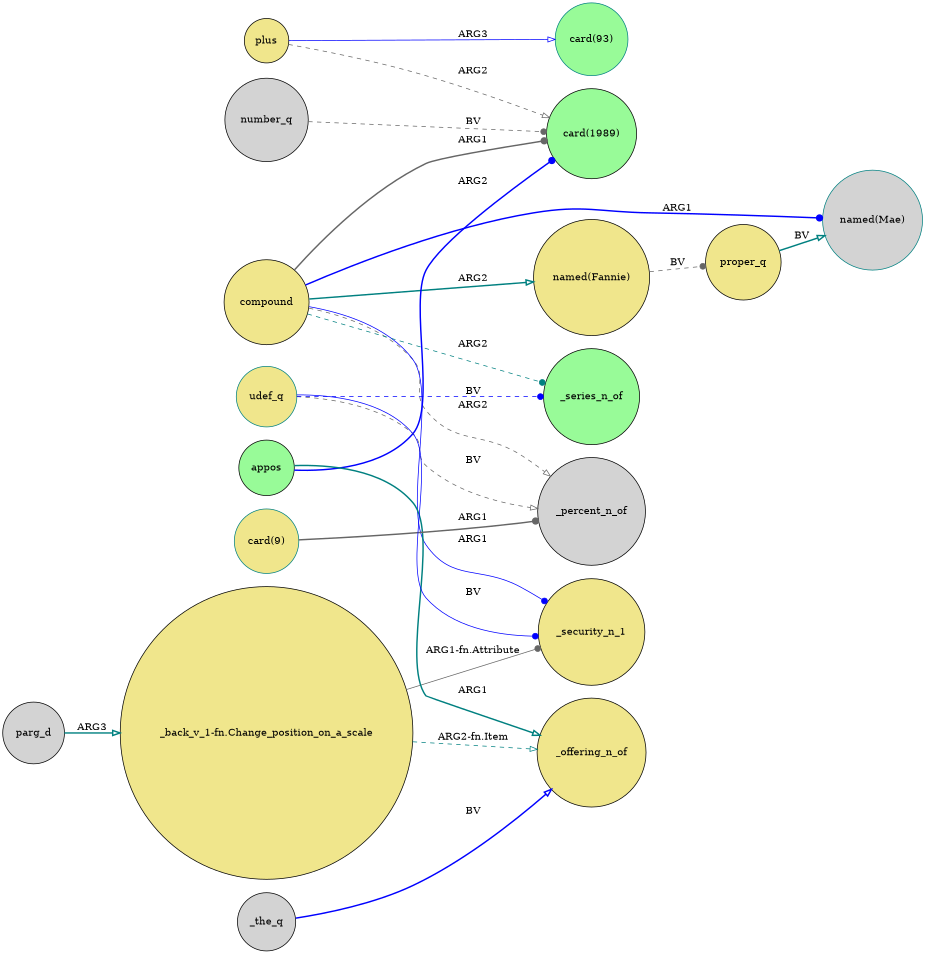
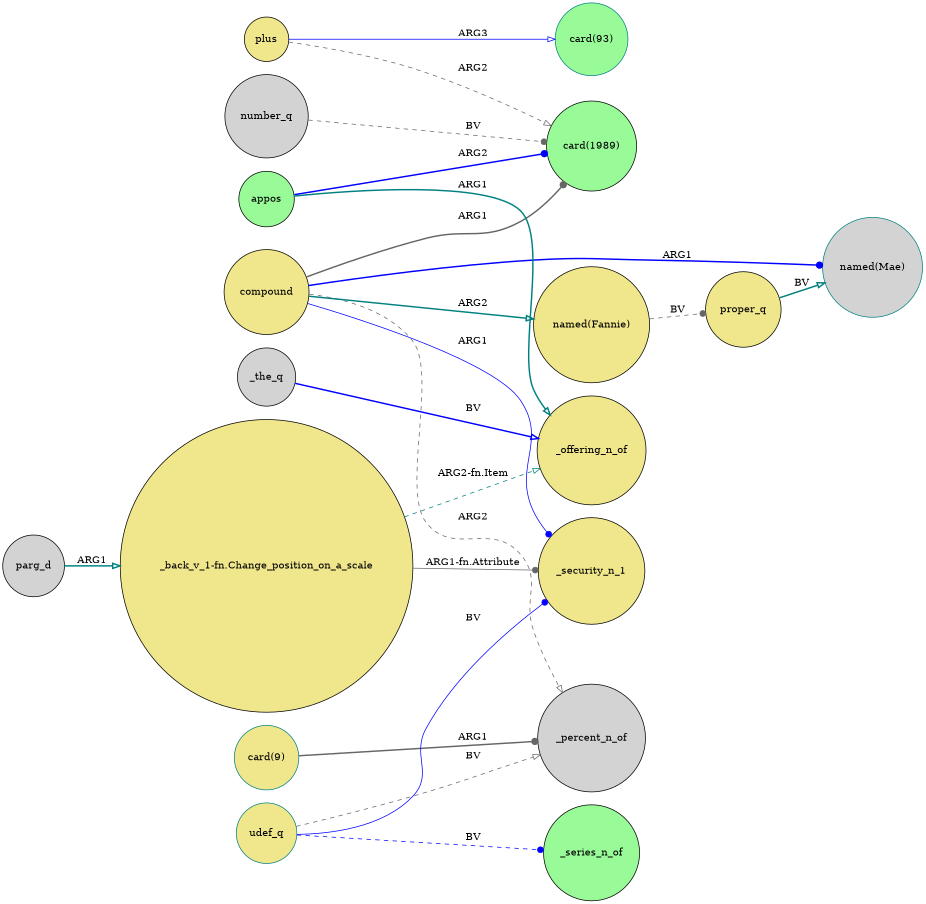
edge "compound" -> "_series_n_of": removed, label "ARG2"
edge "parg_d" -> "_back_v_1-fn.Change_position_on_a_scale": label "ARG3" -> "ARG1"
